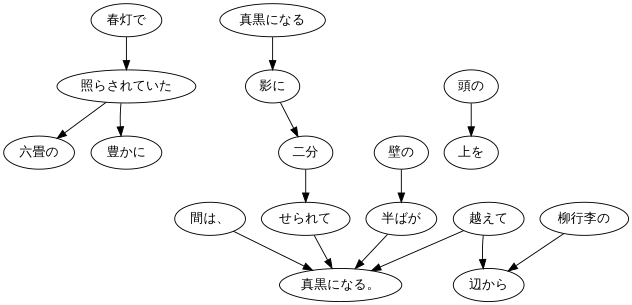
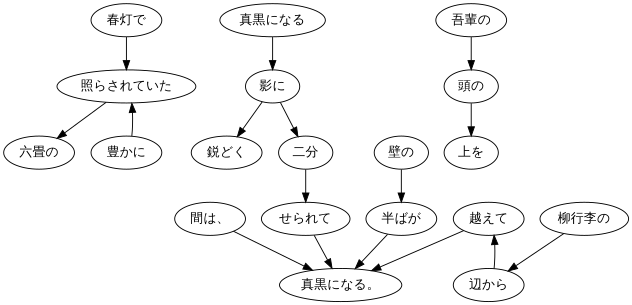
node "吾輩の": added
edge "照らされていた" -> "豊かに": reversed
node "鋭どく": added
edge "越えて" -> "辺から": reversed
